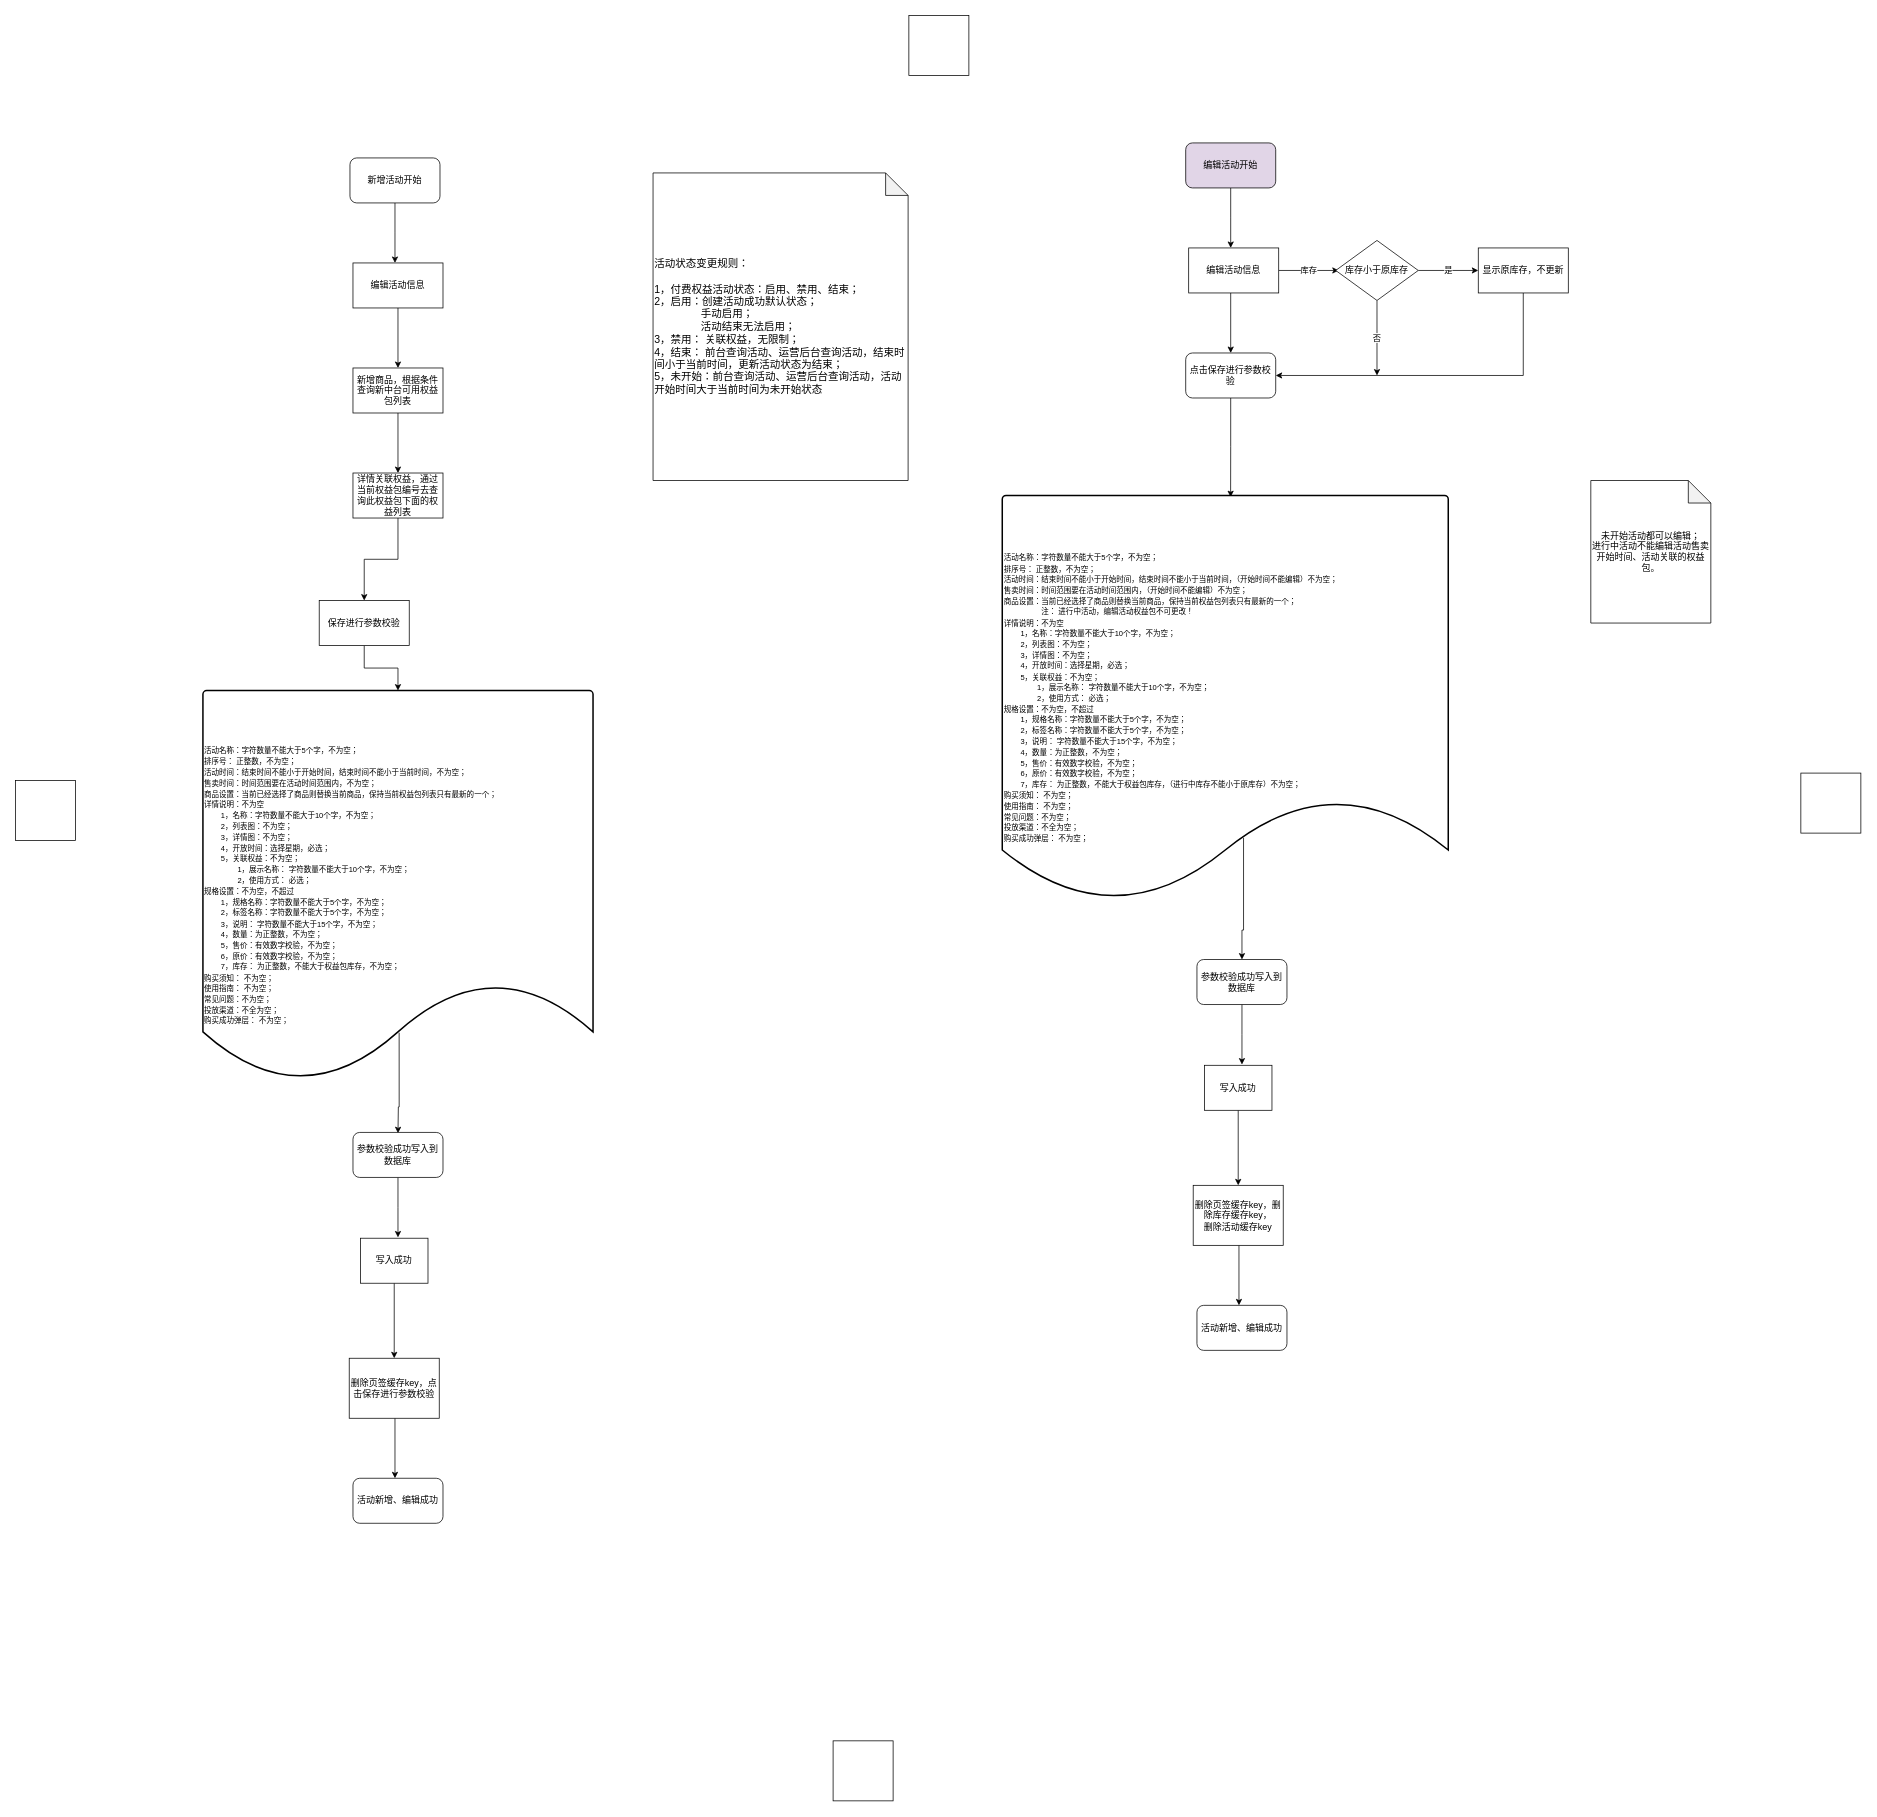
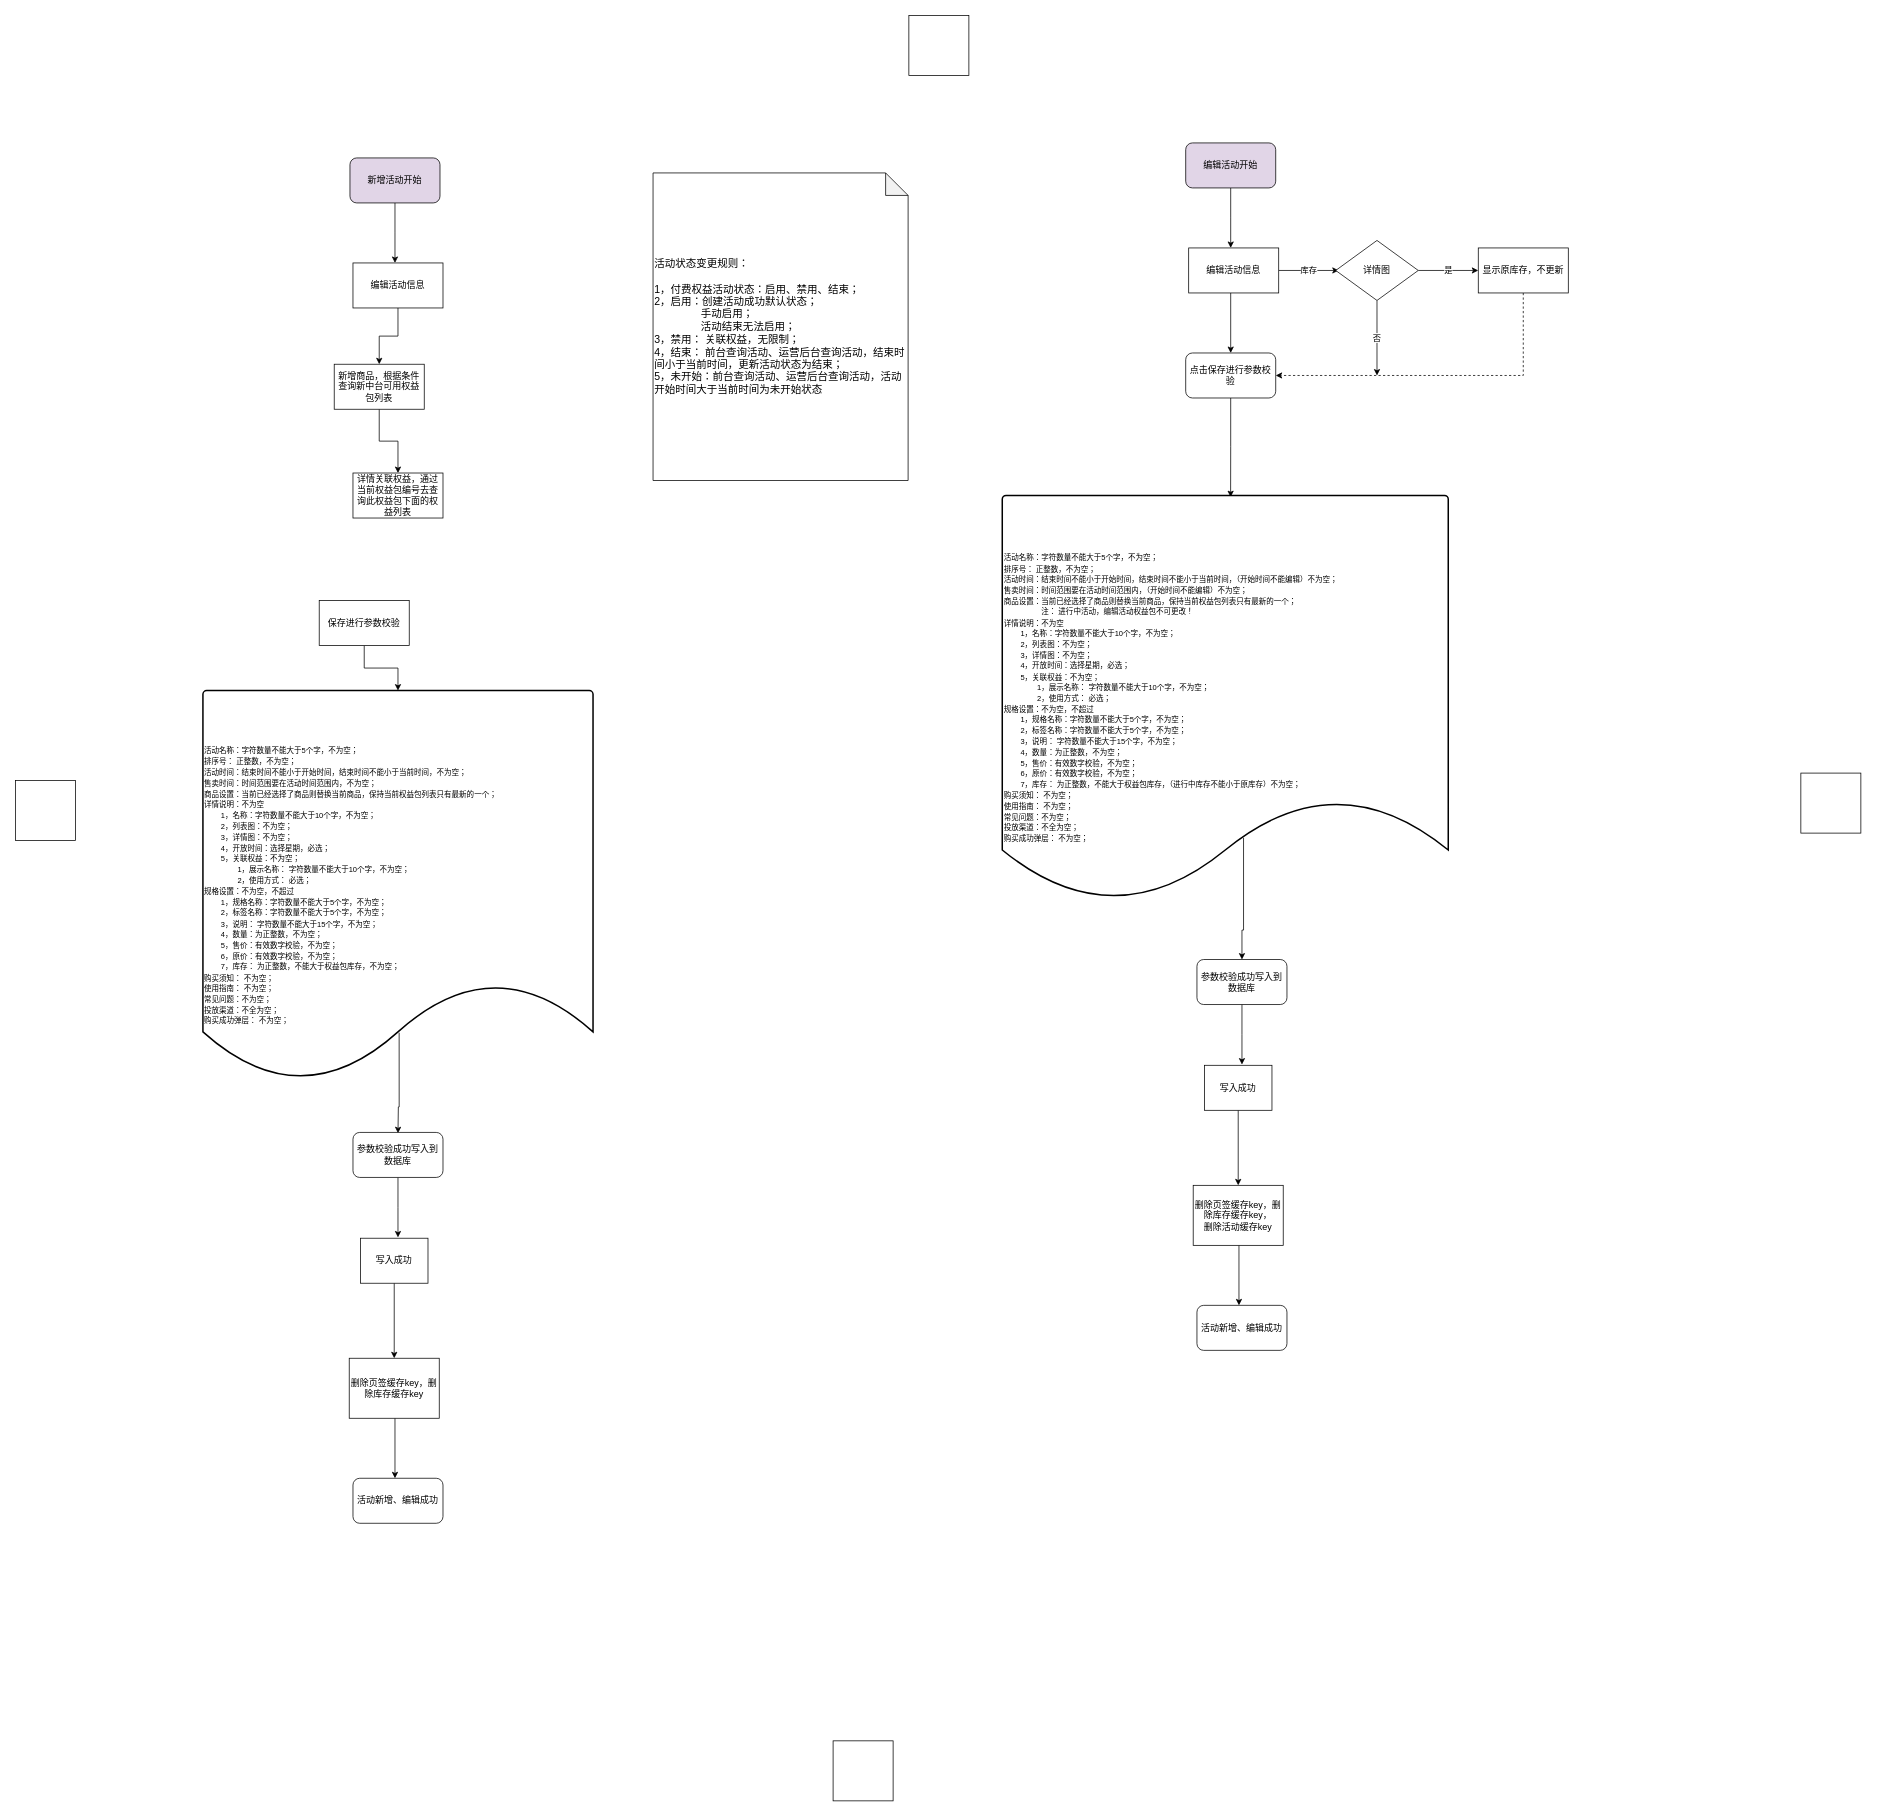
node "新增活动开始": fillcolor #ffffff -> #e1d5e7
node "库存小于原库存": label "库存小于原库存" -> "详情图"
edge "显示原库存，不更新" -> "点击保存进行参数校验": style solid -> dashed
node "新增商品，根据条件查询新中台可用权益包列表": moved (398, 390) -> (379, 387)
node "未开始活动都可以编辑； 进行中活动不能编辑活动售卖开始时间、活动关联的权益包。": removed
edge "详情关联权益，通过当前权益包编号去查询此权益包下面的权益列表" -> "保存进行参数校验": removed
node "删除页签缓存key，点击保存进行参数校验": label "删除页签缓存key，点击保存进行参数校验" -> "删除页签缓存key，删除库存缓存key"
